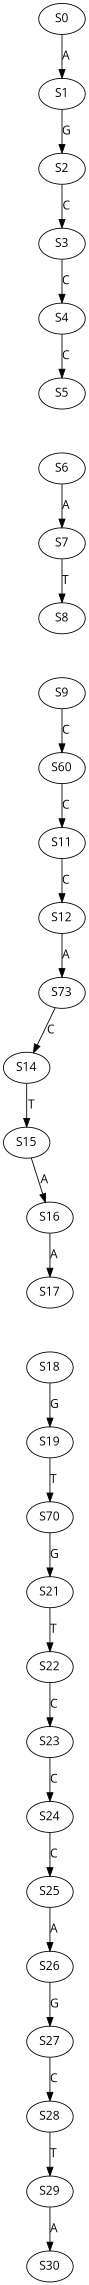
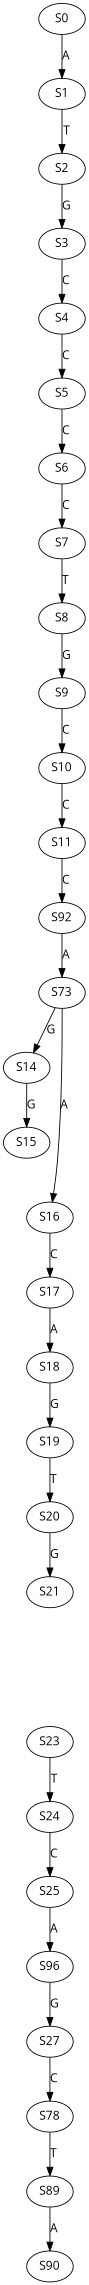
edge "S1" -> "S2": label "G" -> "T"
edge "S2" -> "S3": label "C" -> "G"
edge "S5" -> "S6": added, label "C"
edge "S6" -> "S7": label "A" -> "C"
edge "S8" -> "S9": added, label "G"
node "S60": label "S60" -> "S10"
node "S12": label "S12" -> "S92"
edge "S73" -> "S14": label "C" -> "G"
edge "S14" -> "S15": label "T" -> "G"
edge "S15" -> "S16": now "S73" -> "S16"
edge "S16" -> "S17": label "A" -> "C"
edge "S17" -> "S18": added, label "A"
node "S70": label "S70" -> "S20"
node "S22": removed
edge "S23" -> "S24": label "C" -> "T"
node "S26": label "S26" -> "S96"
node "S28": label "S28" -> "S78"
node "S29": label "S29" -> "S89"
node "S30": label "S30" -> "S90"
